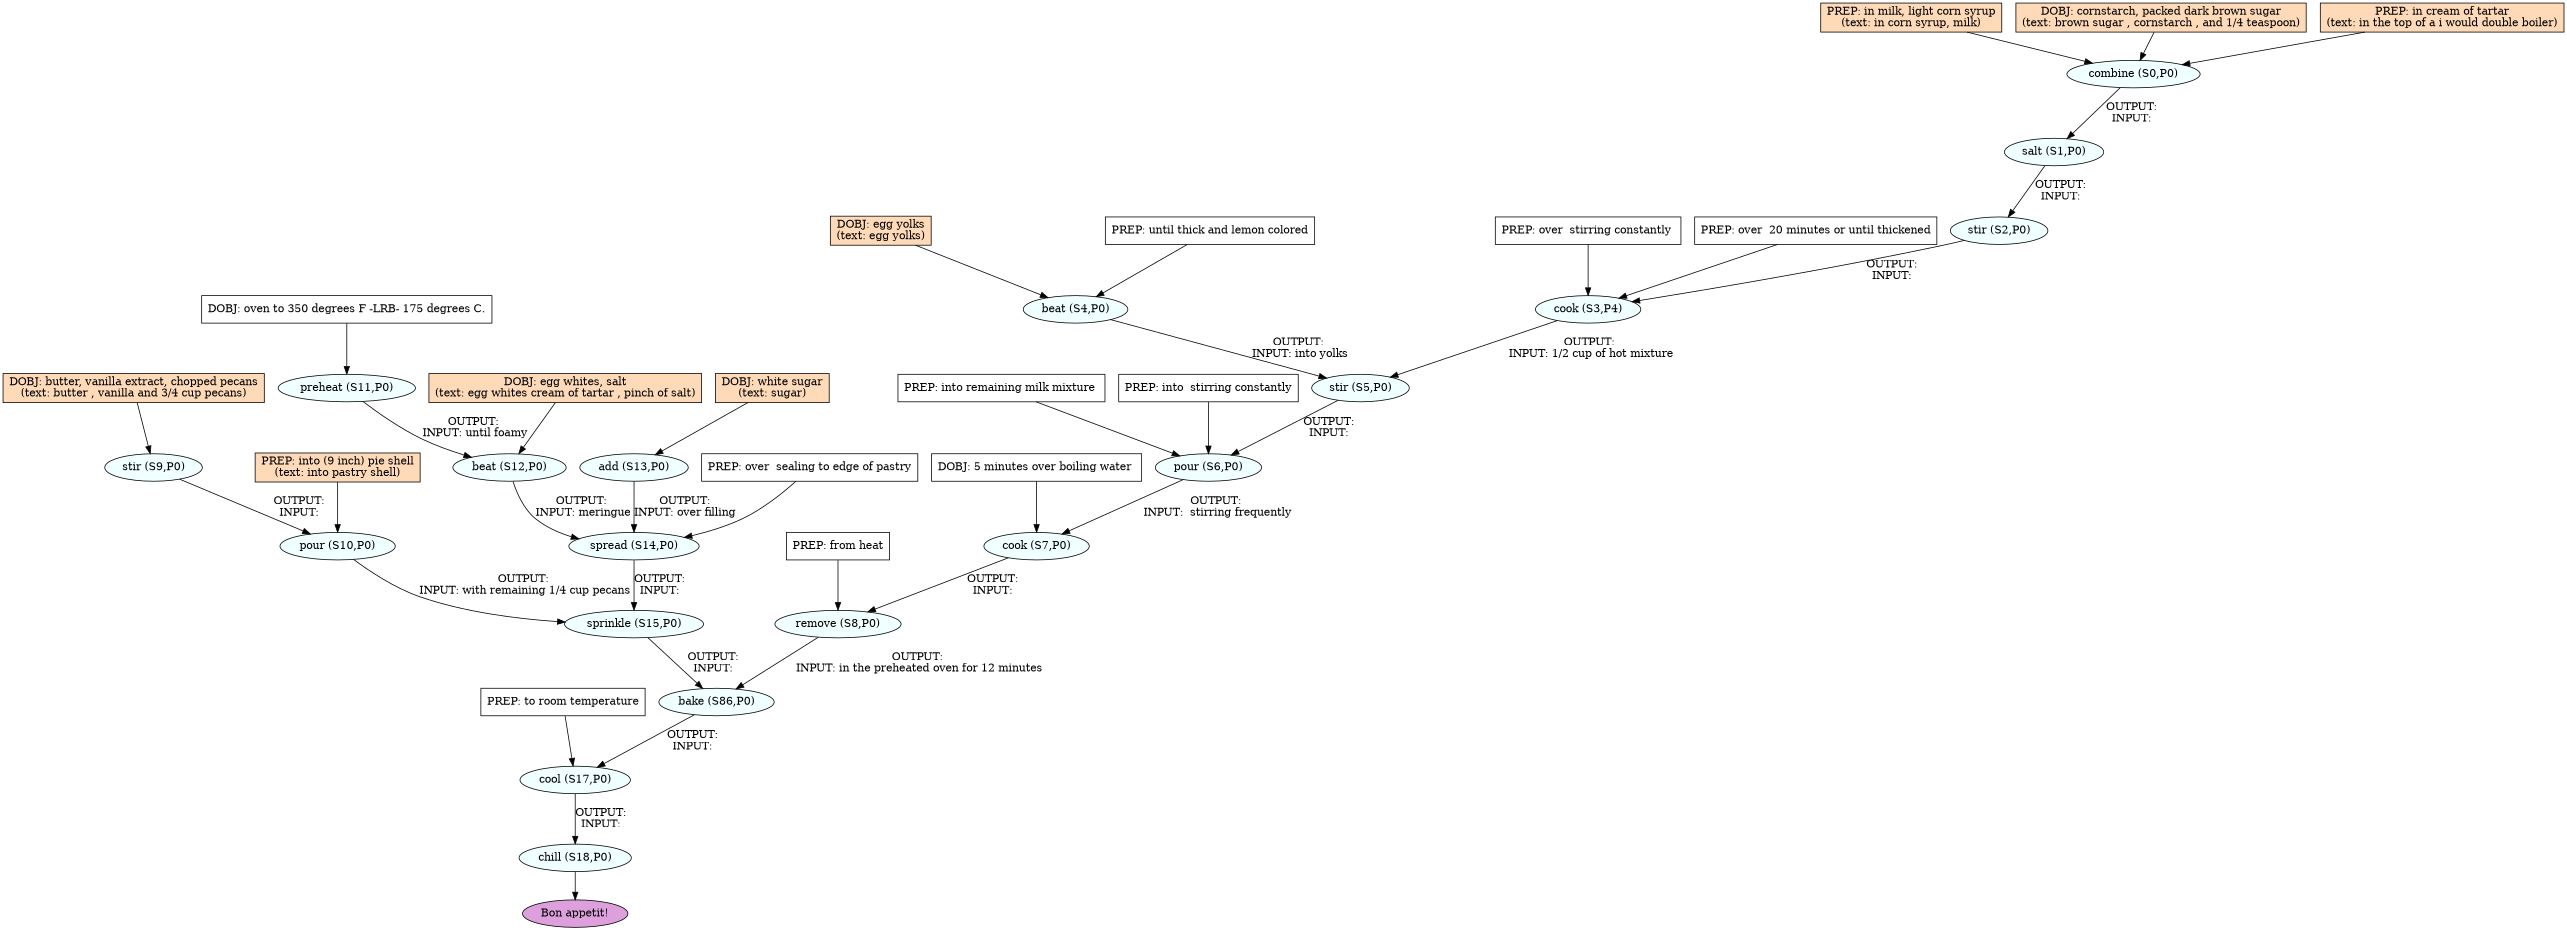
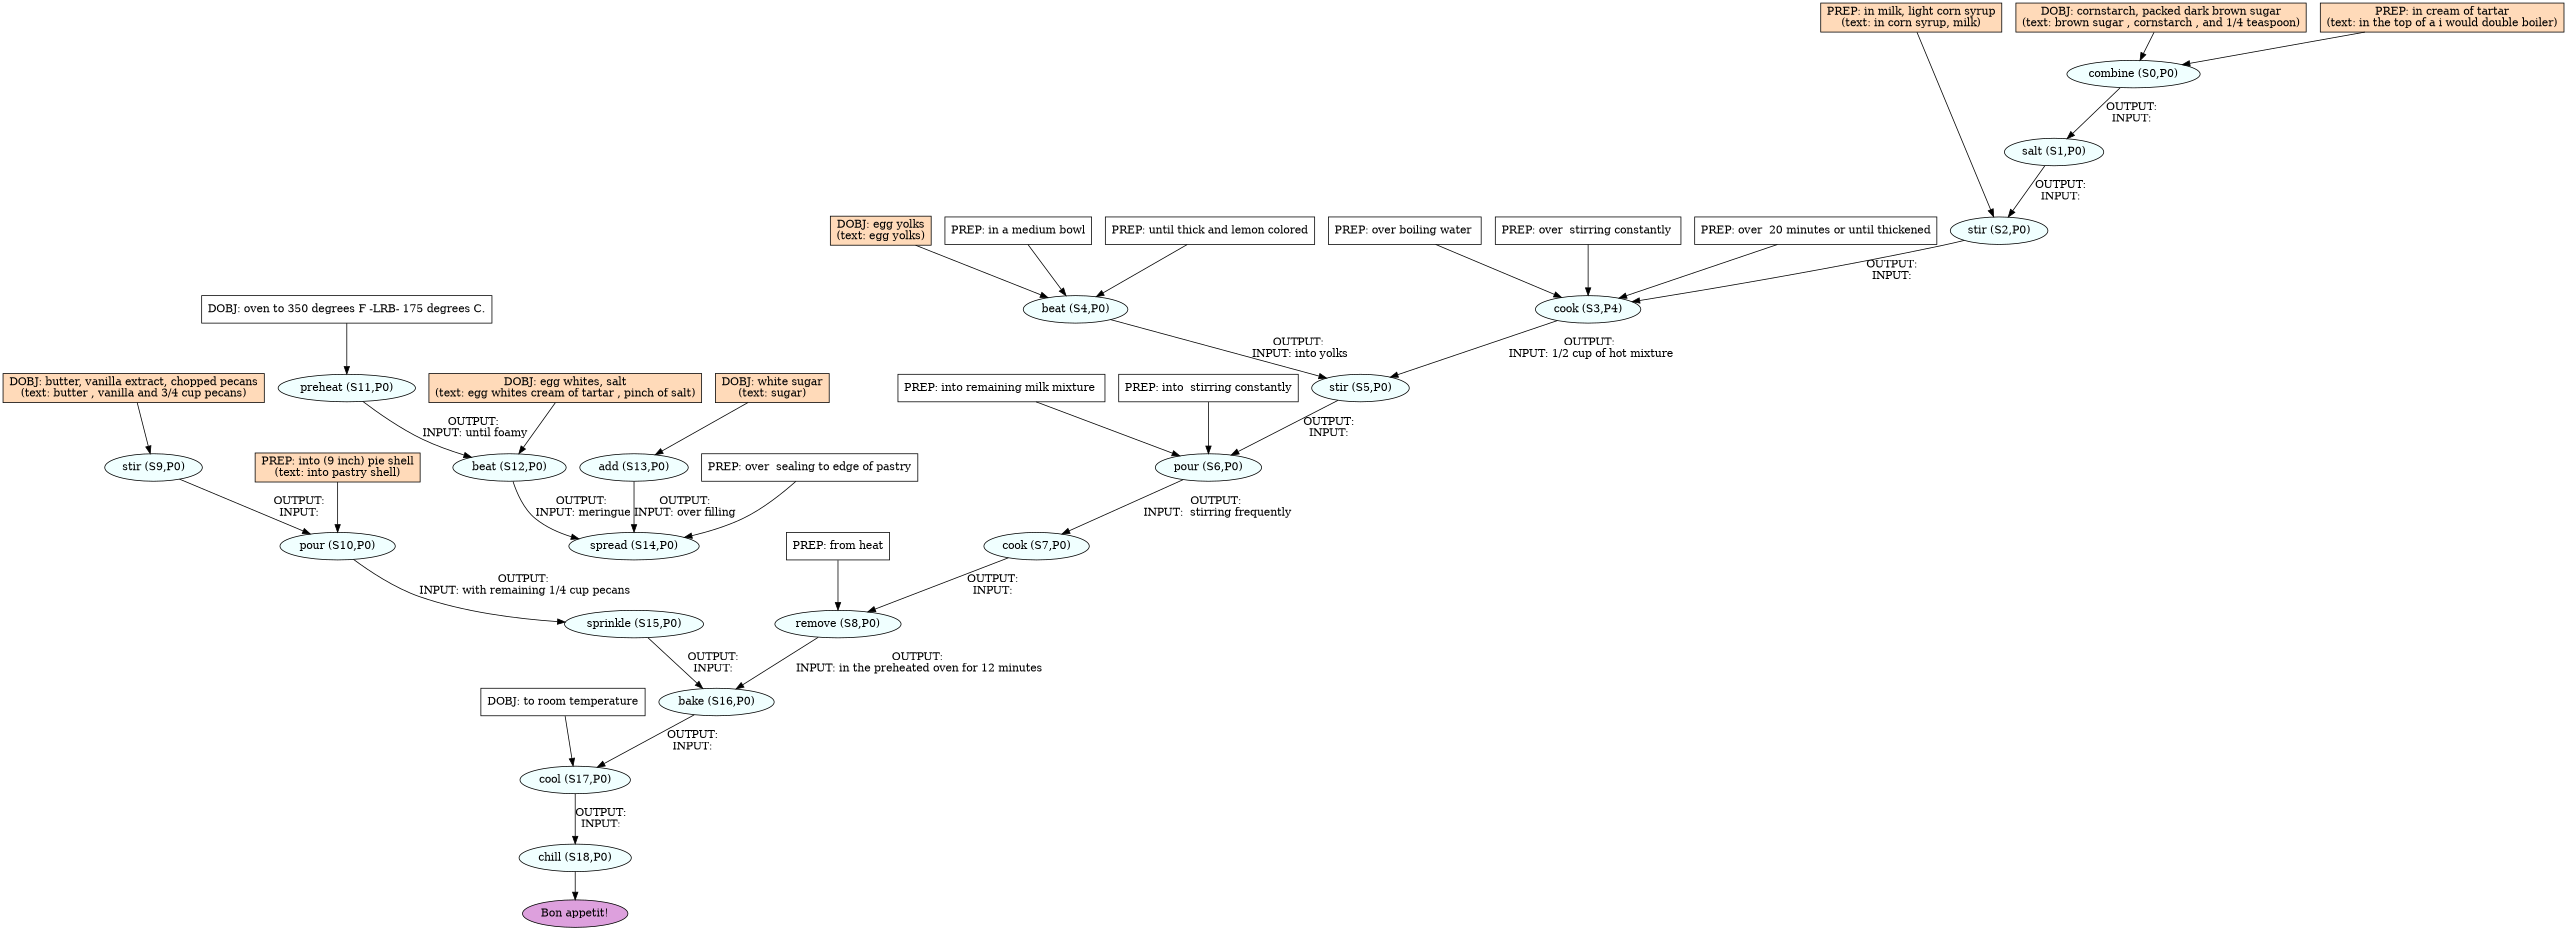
edge "PREP: in milk, light corn syrup (text: in corn syrup, milk)" -> "combine (S0,P0)": now "PREP: in milk, light corn syrup (text: in corn syrup, milk)" -> "stir (S2,P0)"
node "PREP: in a medium bowl": added
node "PREP: over boiling water": added
node "DOBJ: 5 minutes over boiling water": removed
edge "spread (S14,P0)" -> "sprinkle (S15,P0)": removed, label "OUTPUT: INPUT:"
node "PREP: to room temperature": label "PREP: to room temperature" -> "DOBJ: to room temperature"
node "bake (S86,P0)": label "bake (S86,P0)" -> "bake (S16,P0)"
